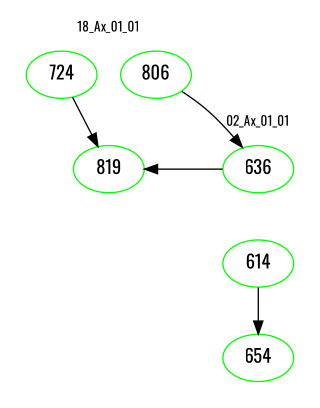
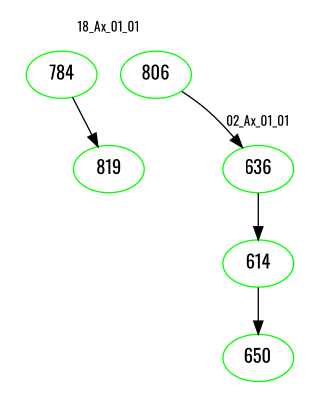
node "724": label "724" -> "784"
edge "636" -> "819": now "636" -> "614"
node "654": label "654" -> "650"
